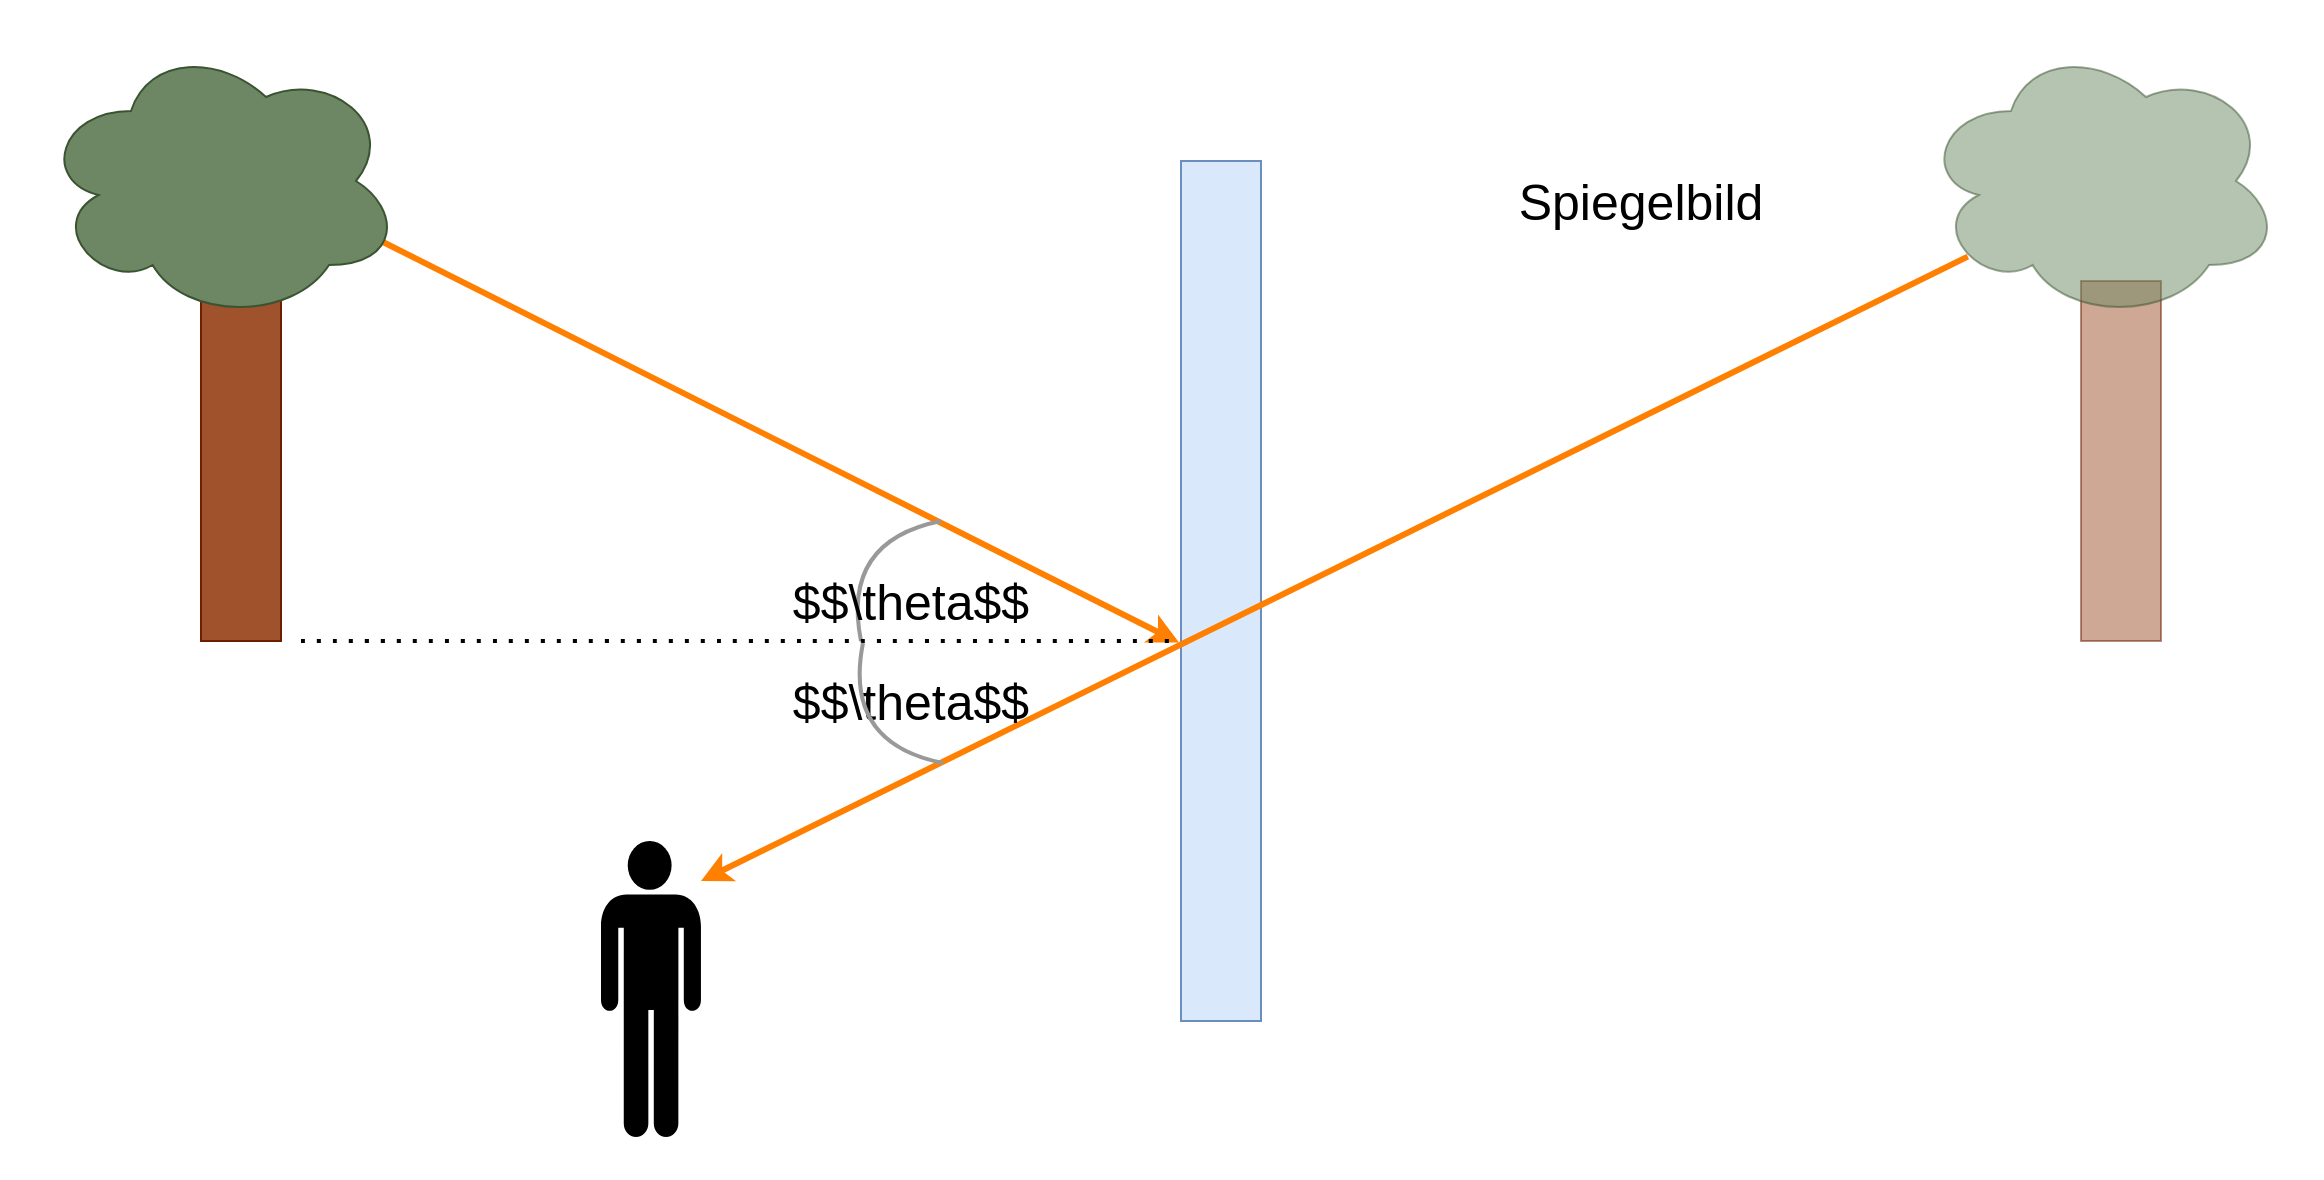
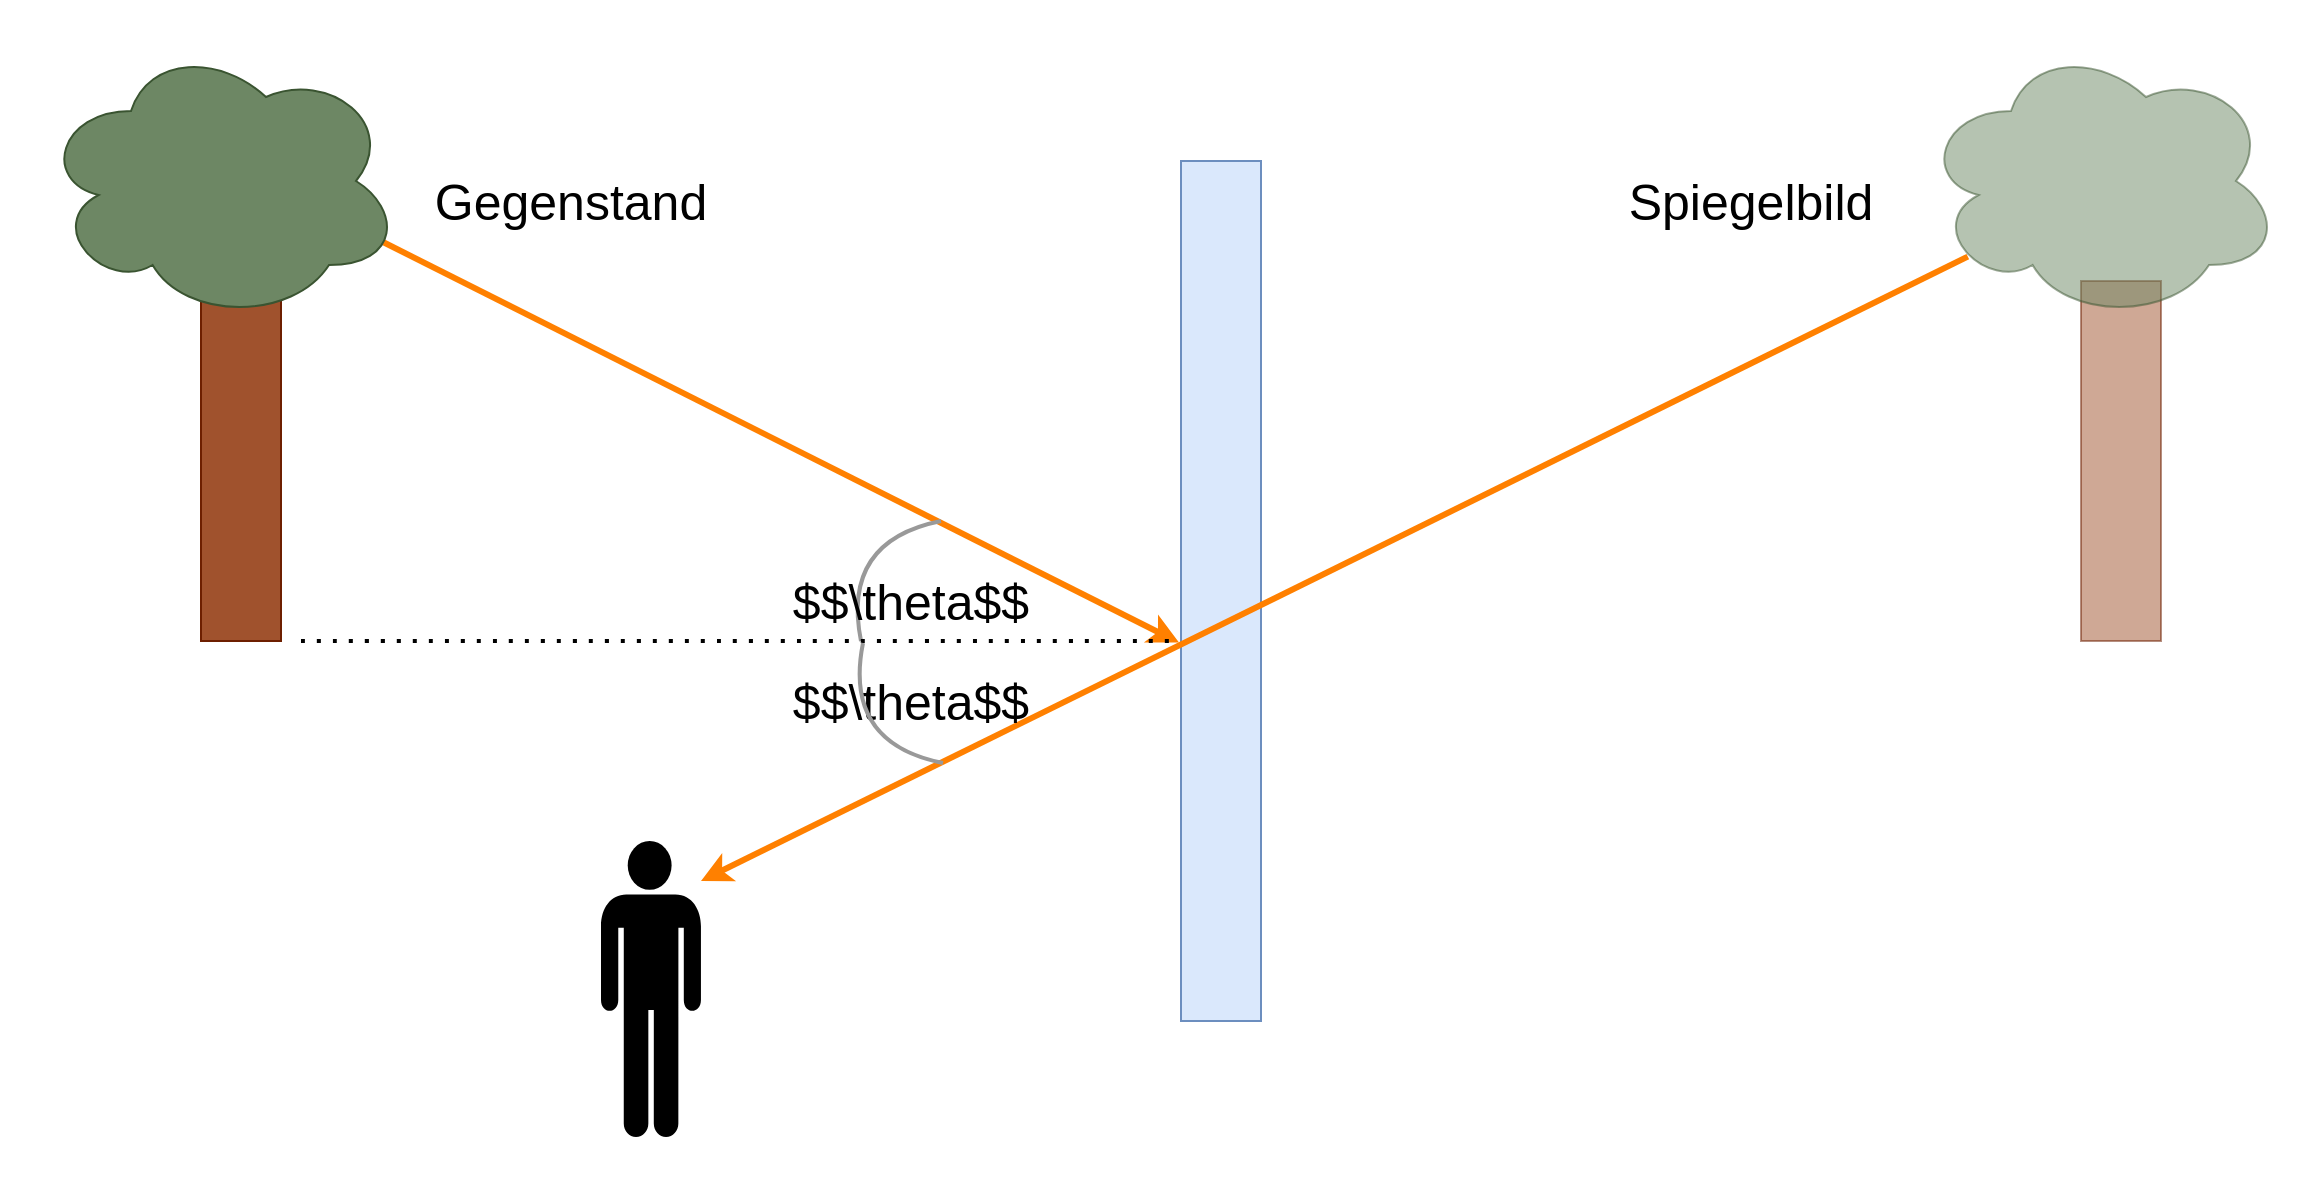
node "Gegenstand": added
node "Spiegelbild": moved (1641, 201) -> (1751, 201)
